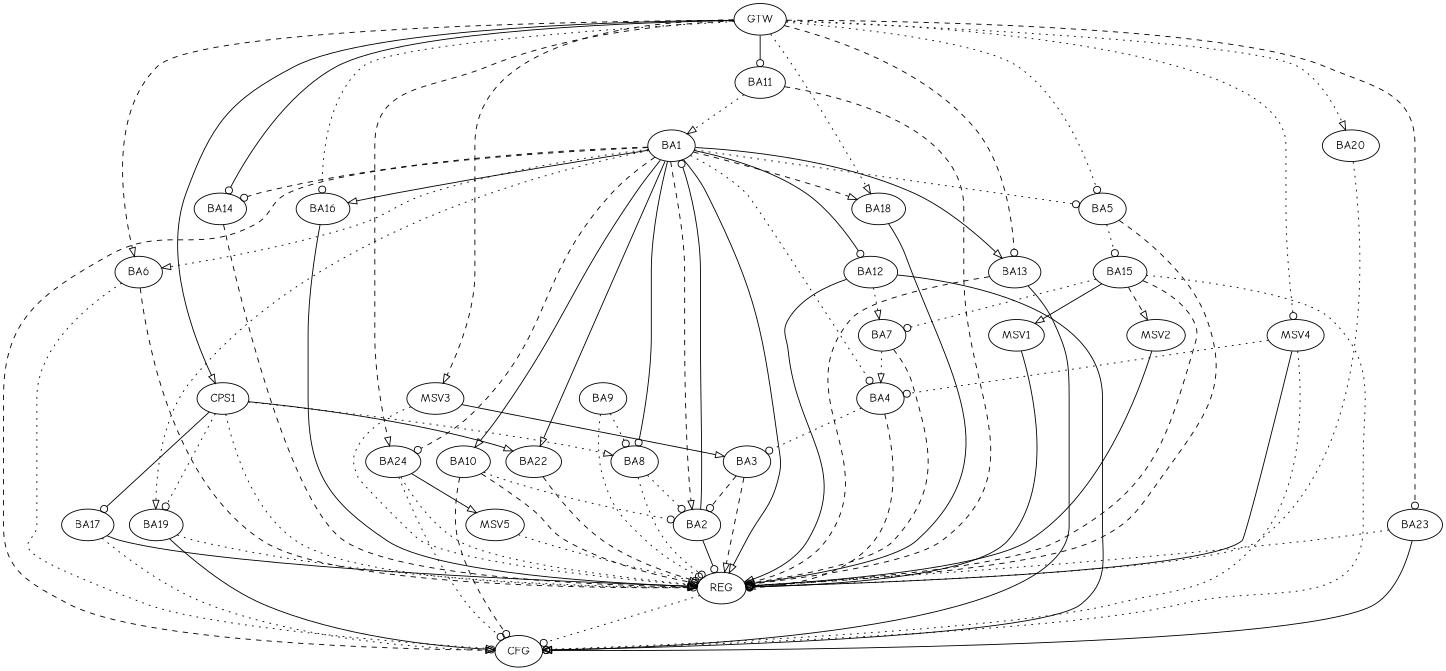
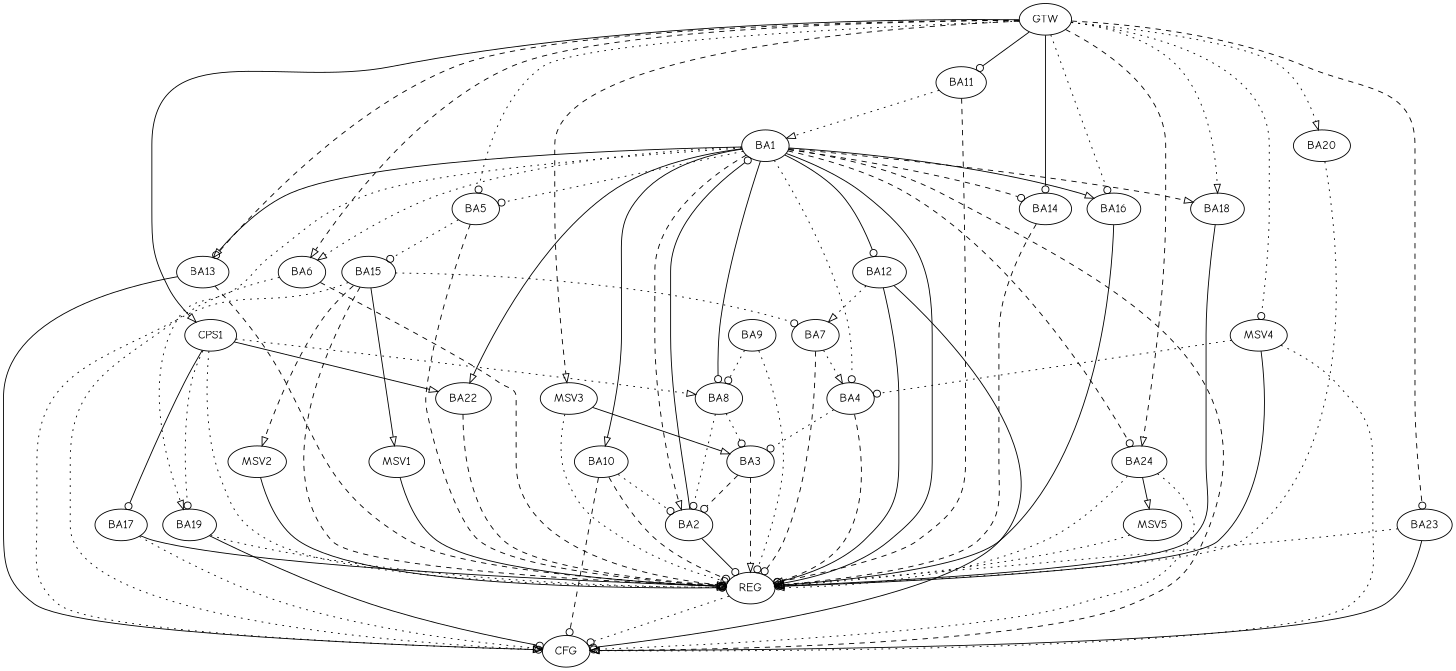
edge "BA8" -> "REG": now "BA8" -> "BA3"
